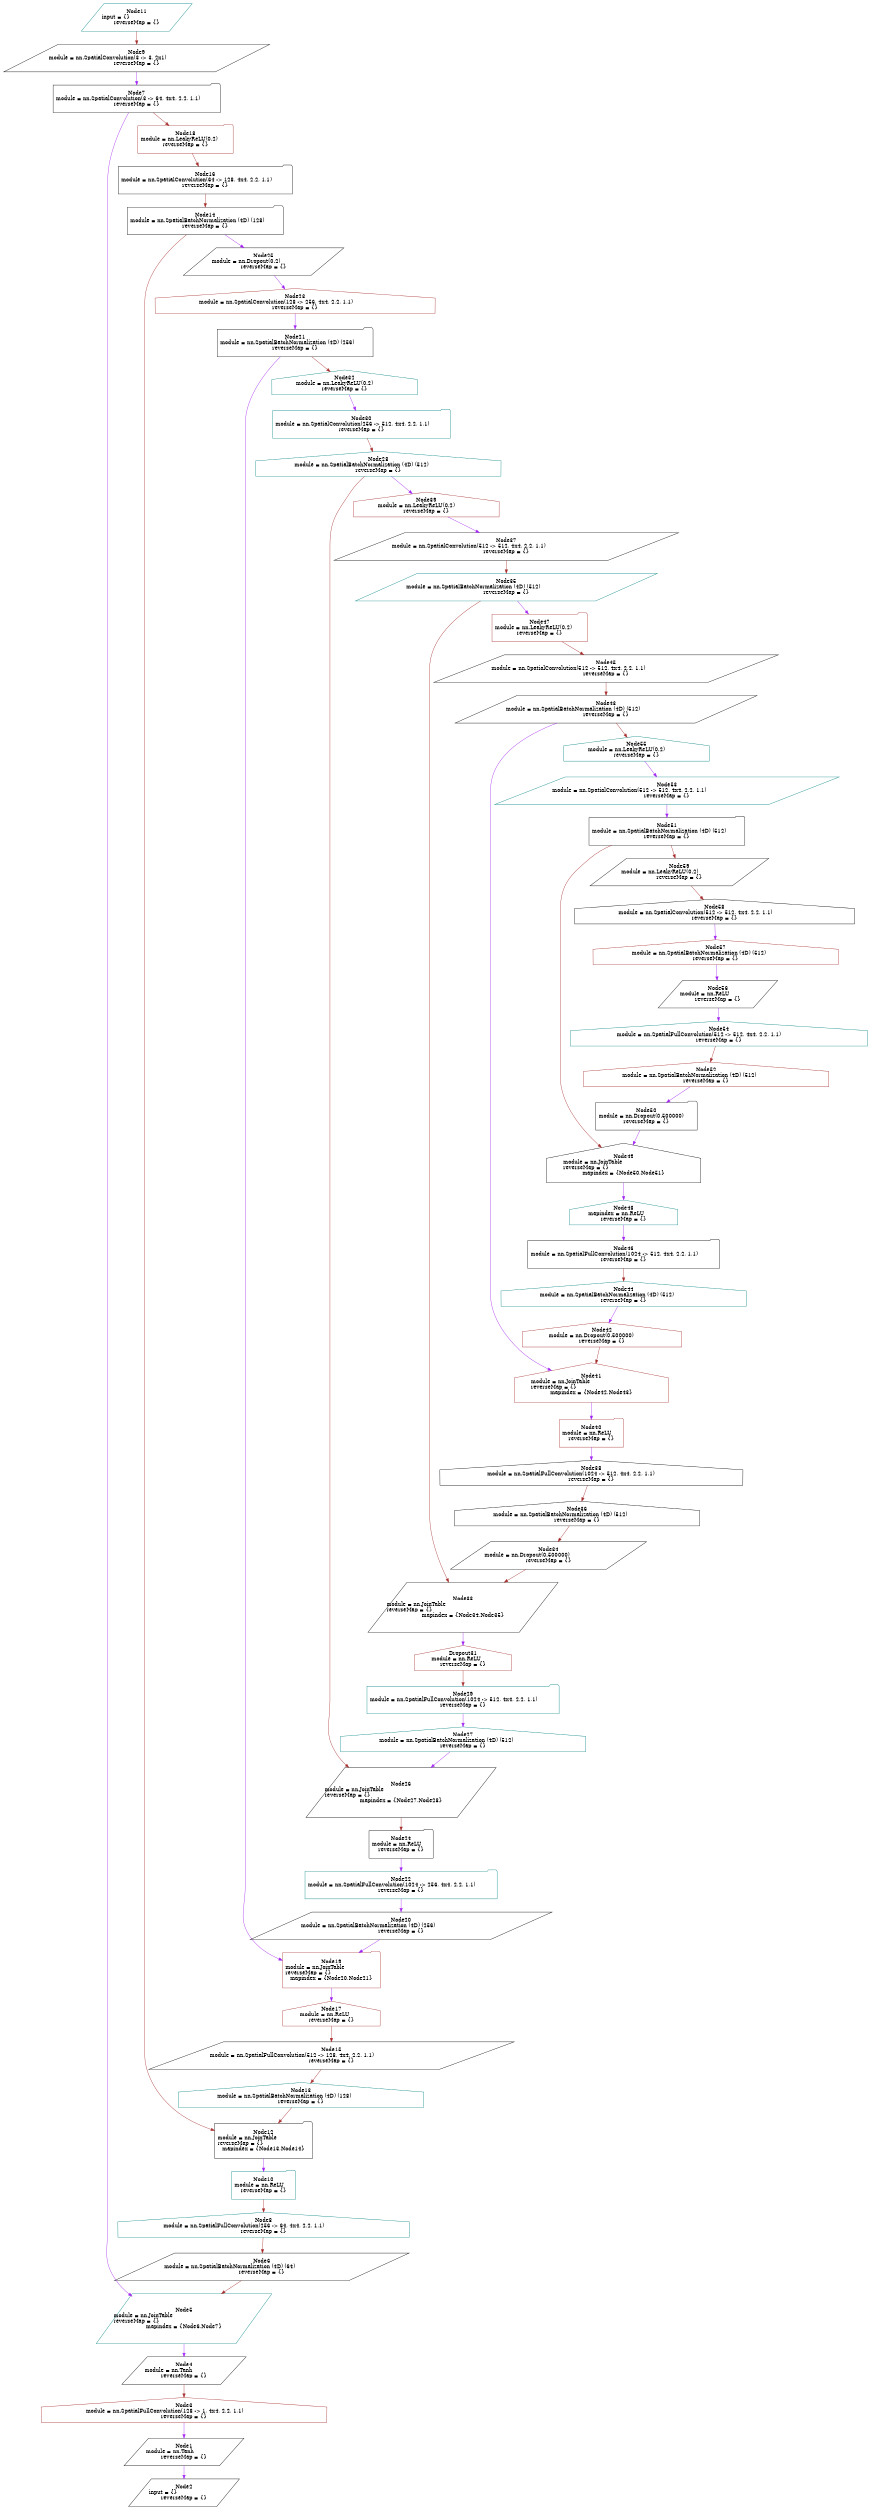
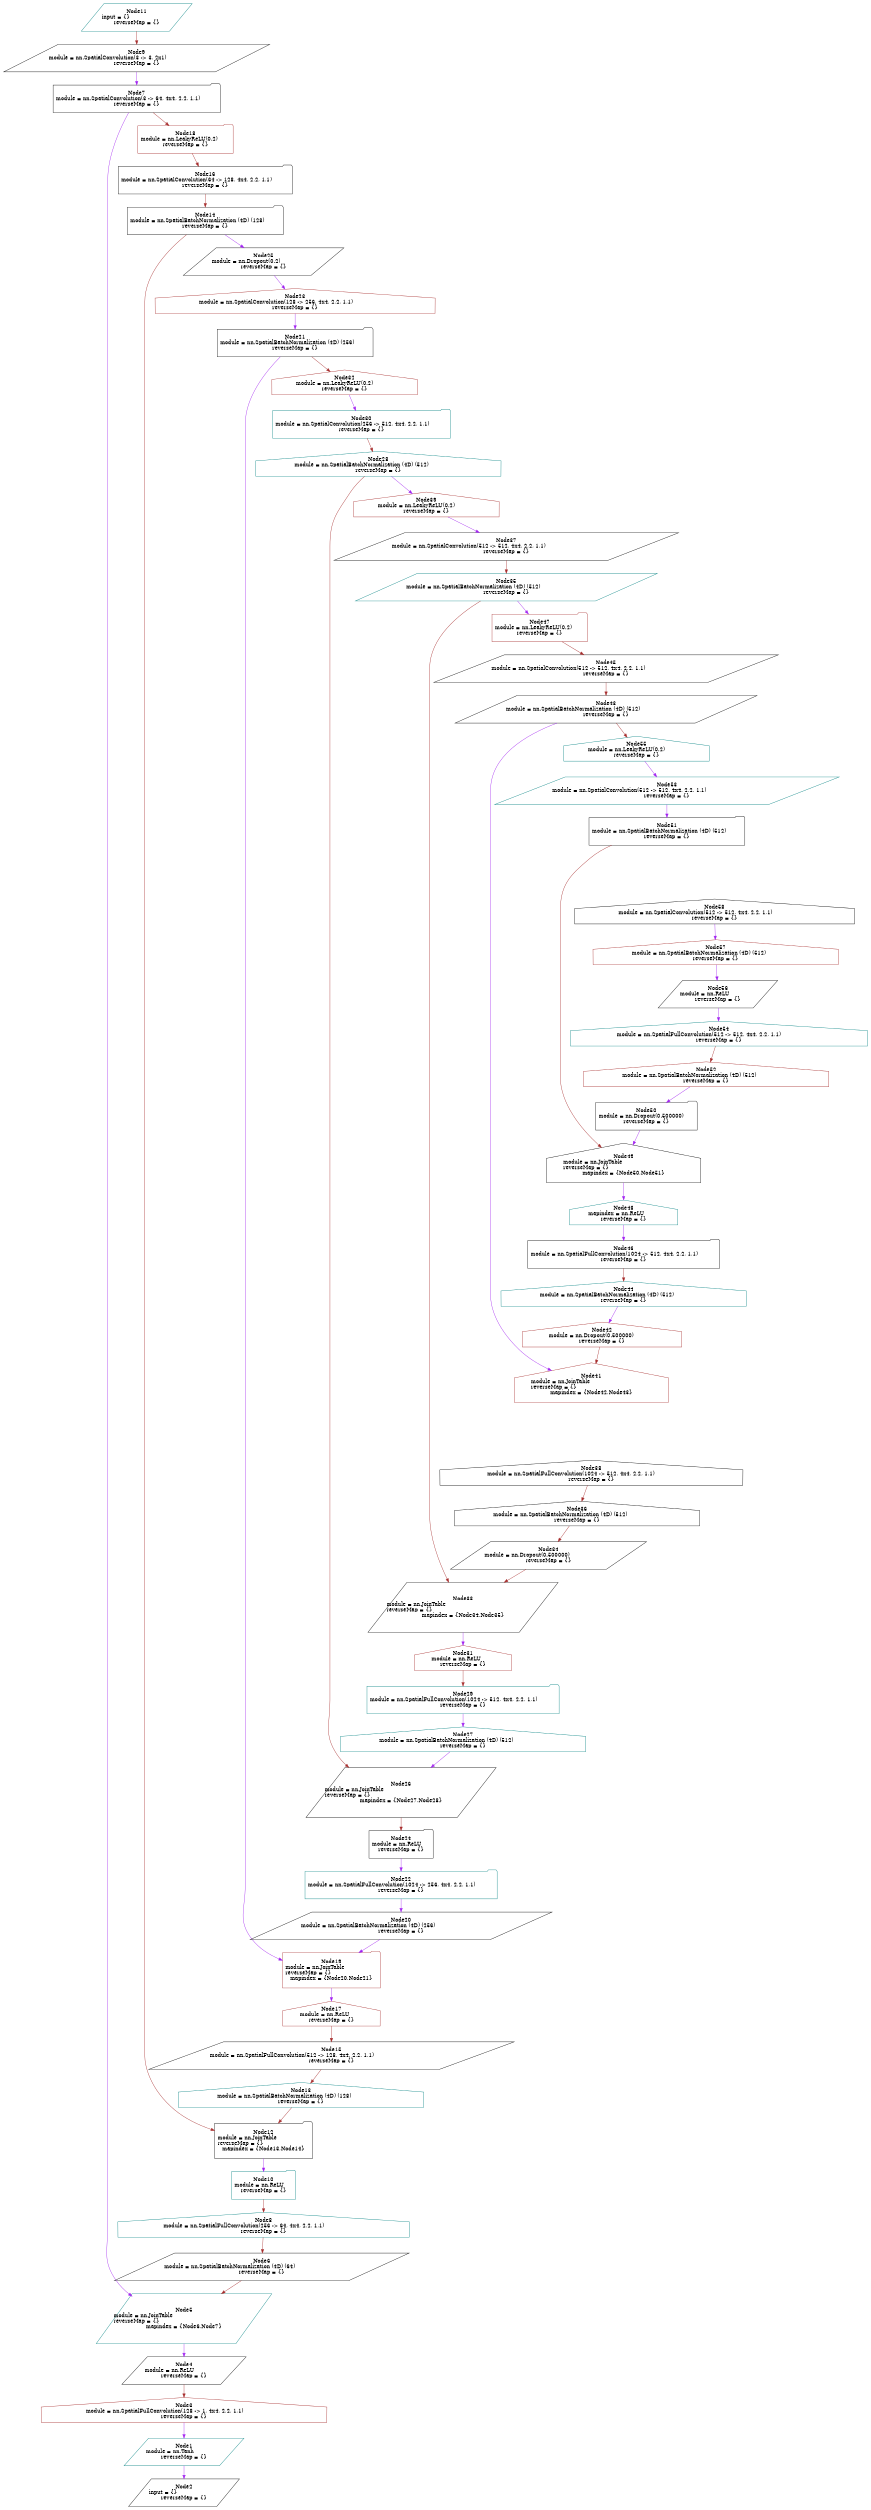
node "Node32 module = nn.LeakyReLU(0.2) reverseMap = {}": color teal -> brown
node "Node59 module = nn.LeakyReLU(0.2) reverseMap = {}": removed
node "Node40 module = nn.ReLU reverseMap = {}": removed
node "Dropout31 module = nn.ReLU reverseMap = {}": label "Dropout31 module = nn.ReLU reverseMap = {}" -> "Node31 module = nn.ReLU reverseMap = {}"
node "Node4 module = nn.Tanh reverseMap = {}": label "Node4 module = nn.Tanh reverseMap = {}" -> "Node4 module = nn.ReLU reverseMap = {}"
node "Node1 module = nn.Tanh reverseMap = {}": color black -> teal
